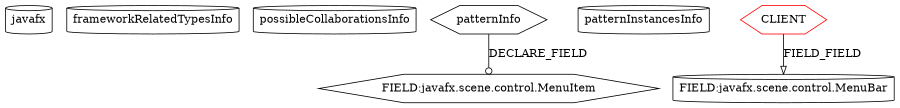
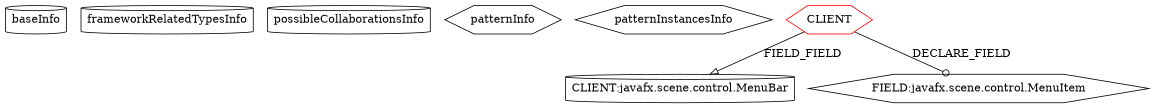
node "javafx": label "javafx" -> "baseInfo"
node "patternInstancesInfo": shape cylinder -> hexagon
edge "patternInfo" -> "FIELD:javafx.scene.control.MenuItem": now "CLIENT" -> "FIELD:javafx.scene.control.MenuItem"
node "FIELD:javafx.scene.control.MenuBar": label "FIELD:javafx.scene.control.MenuBar" -> "CLIENT:javafx.scene.control.MenuBar"
